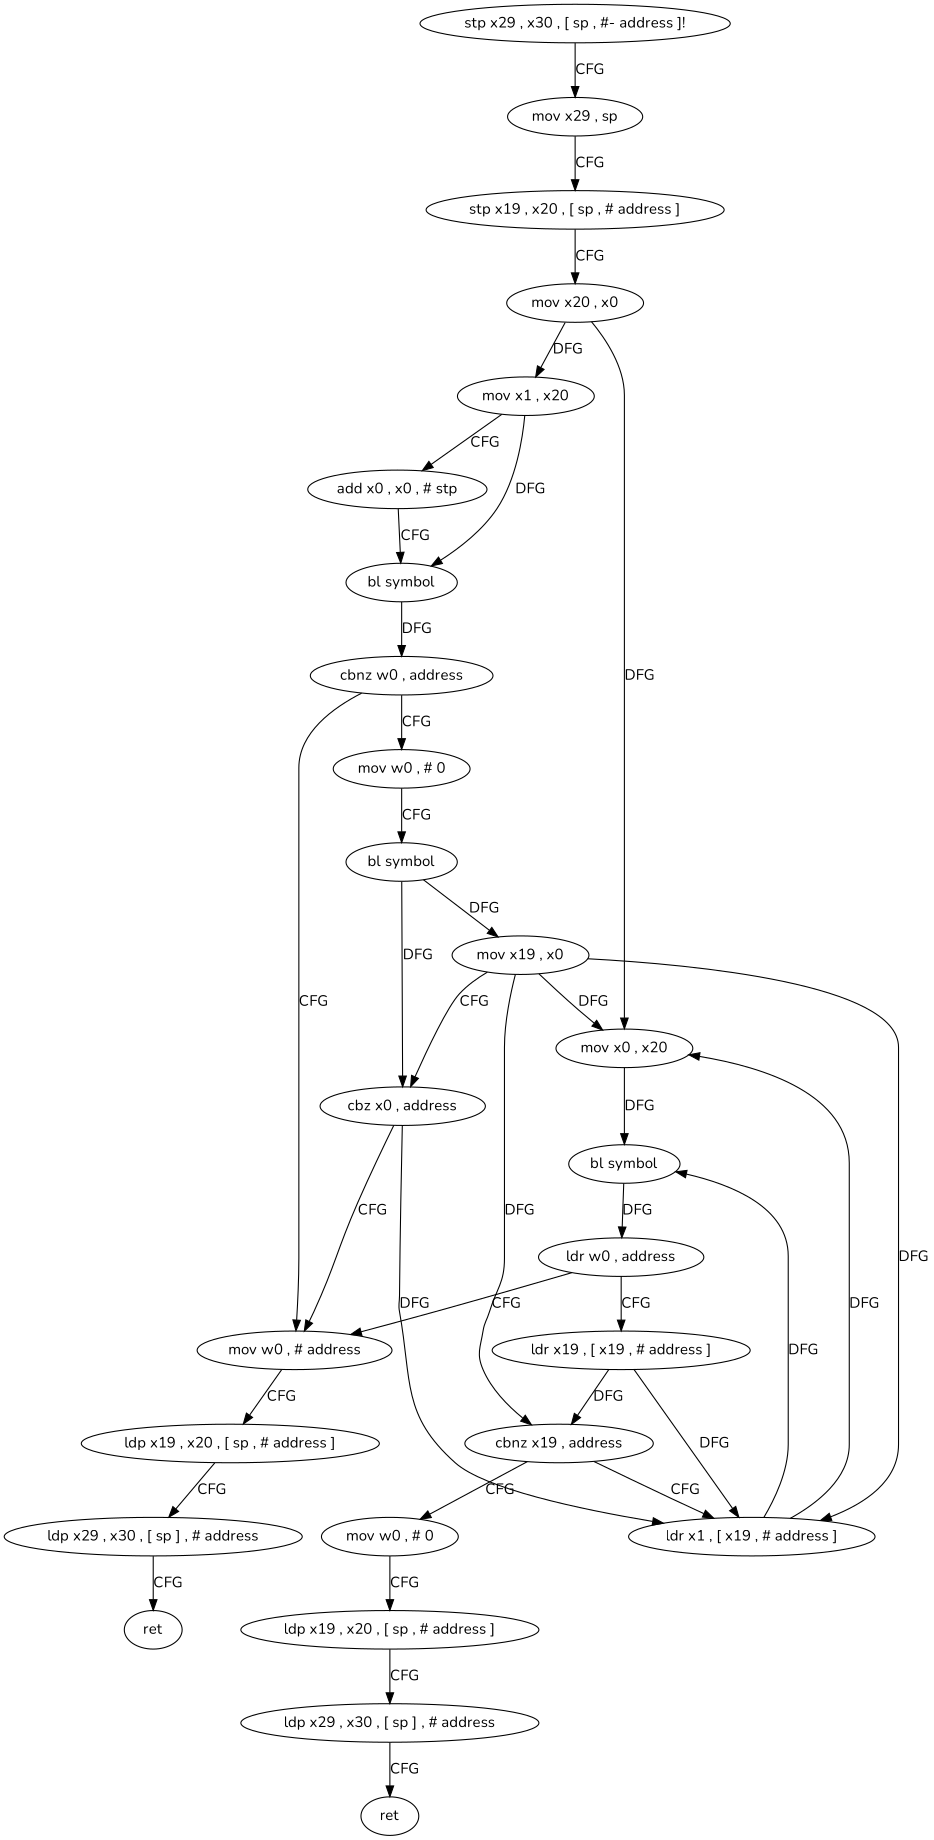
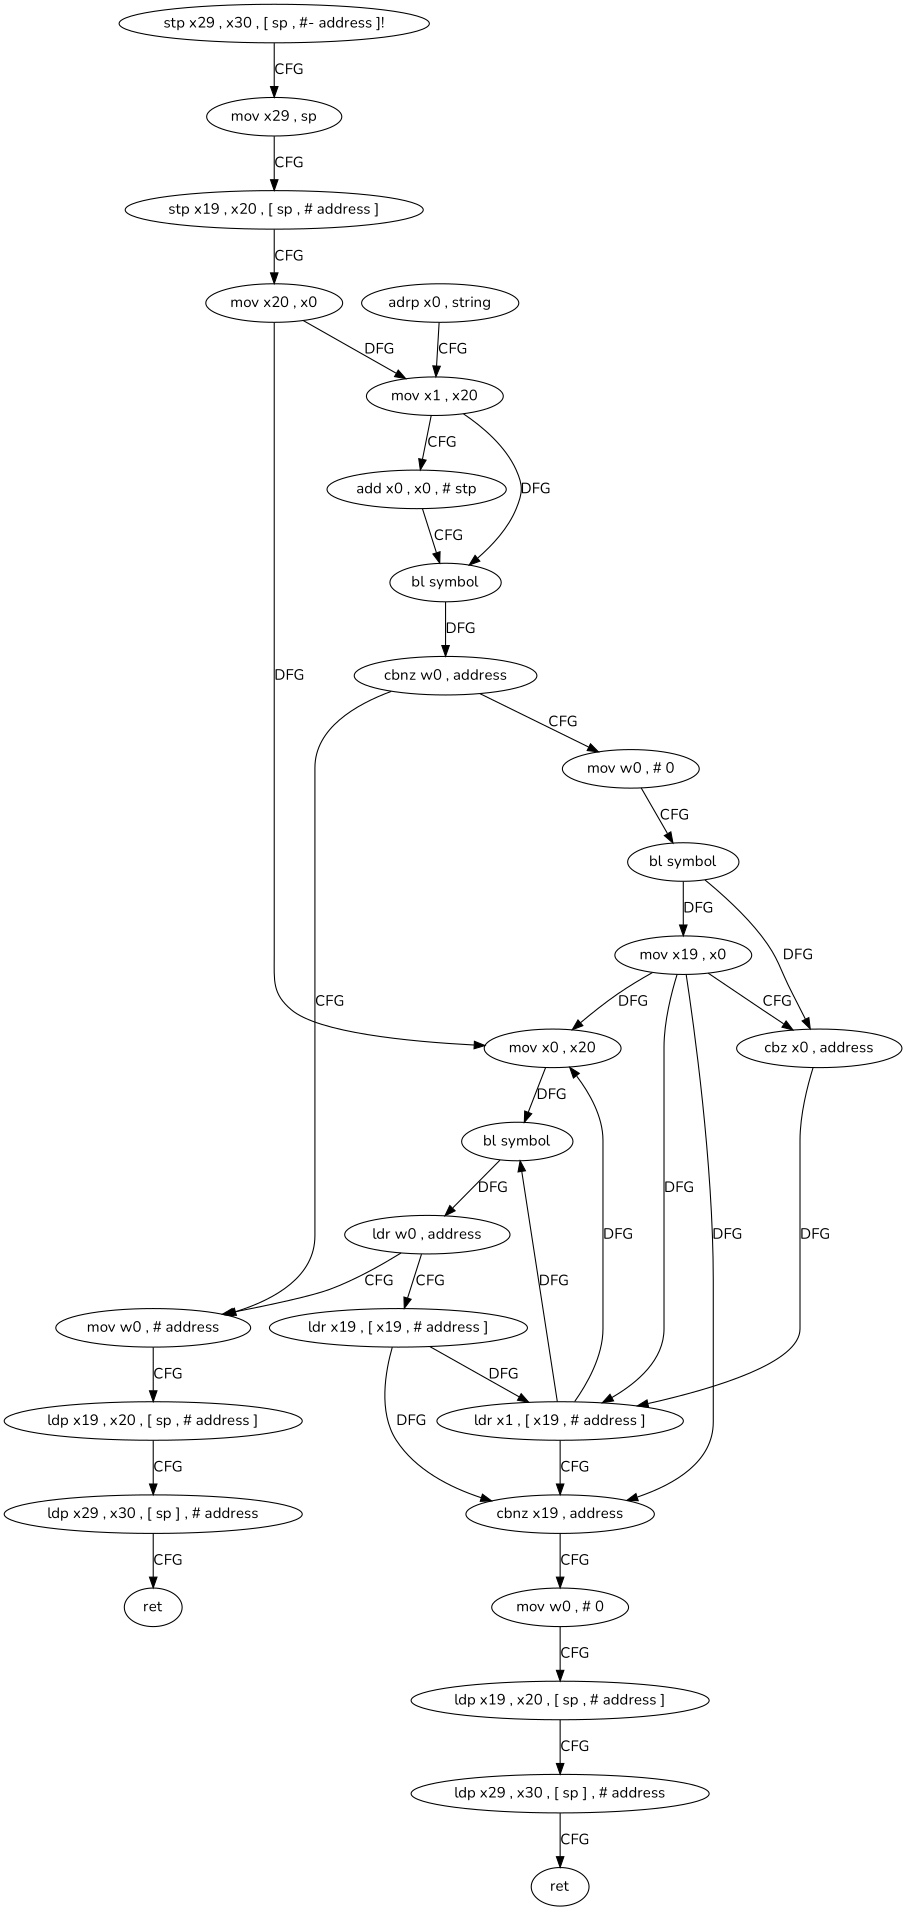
node "adrp x0 , string": added
edge "cbz x0 , address" -> "mov w0 , # address": removed, label "CFG"
edge "cbnz x19 , address" -> "ldr x1 , [ x19 , # address ]": reversed
